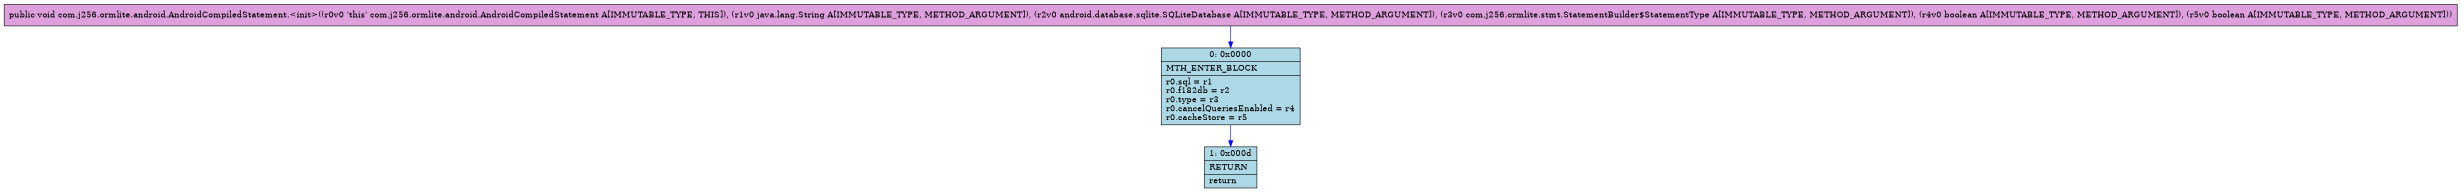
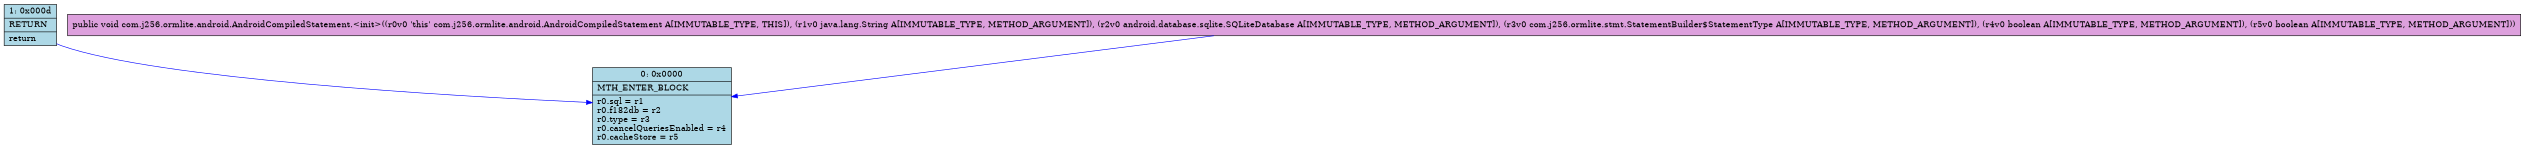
edge "0: 0x0000" -> "1: 0x000d": reversed
